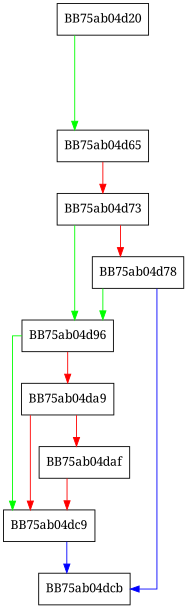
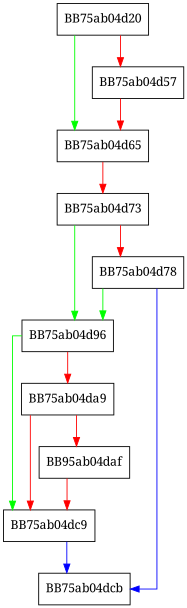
node "BB75ab04d57": added
node "BB75ab04daf": label "BB75ab04daf" -> "BB95ab04daf"
